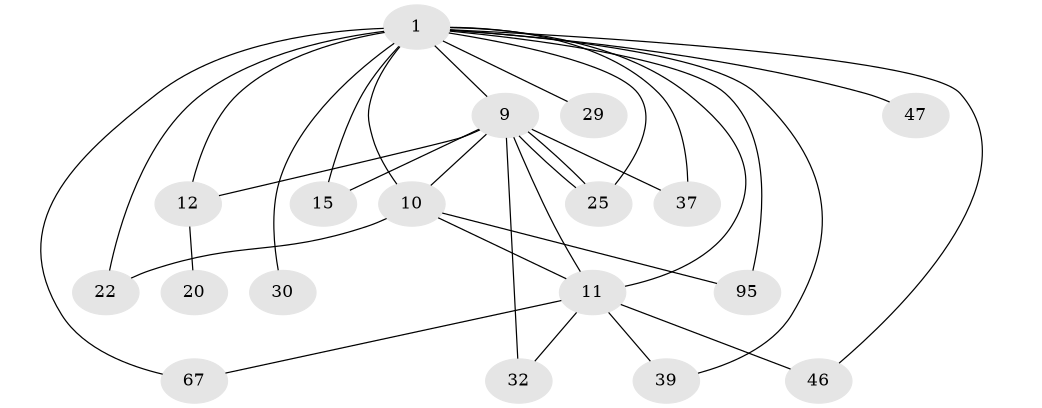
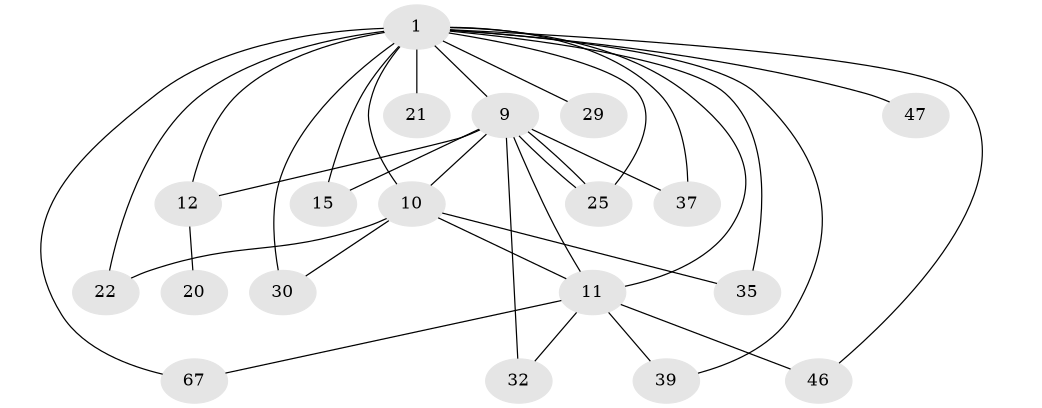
node "21": added
edge "10" -- "30": added
node "95": label "95" -> "35"
